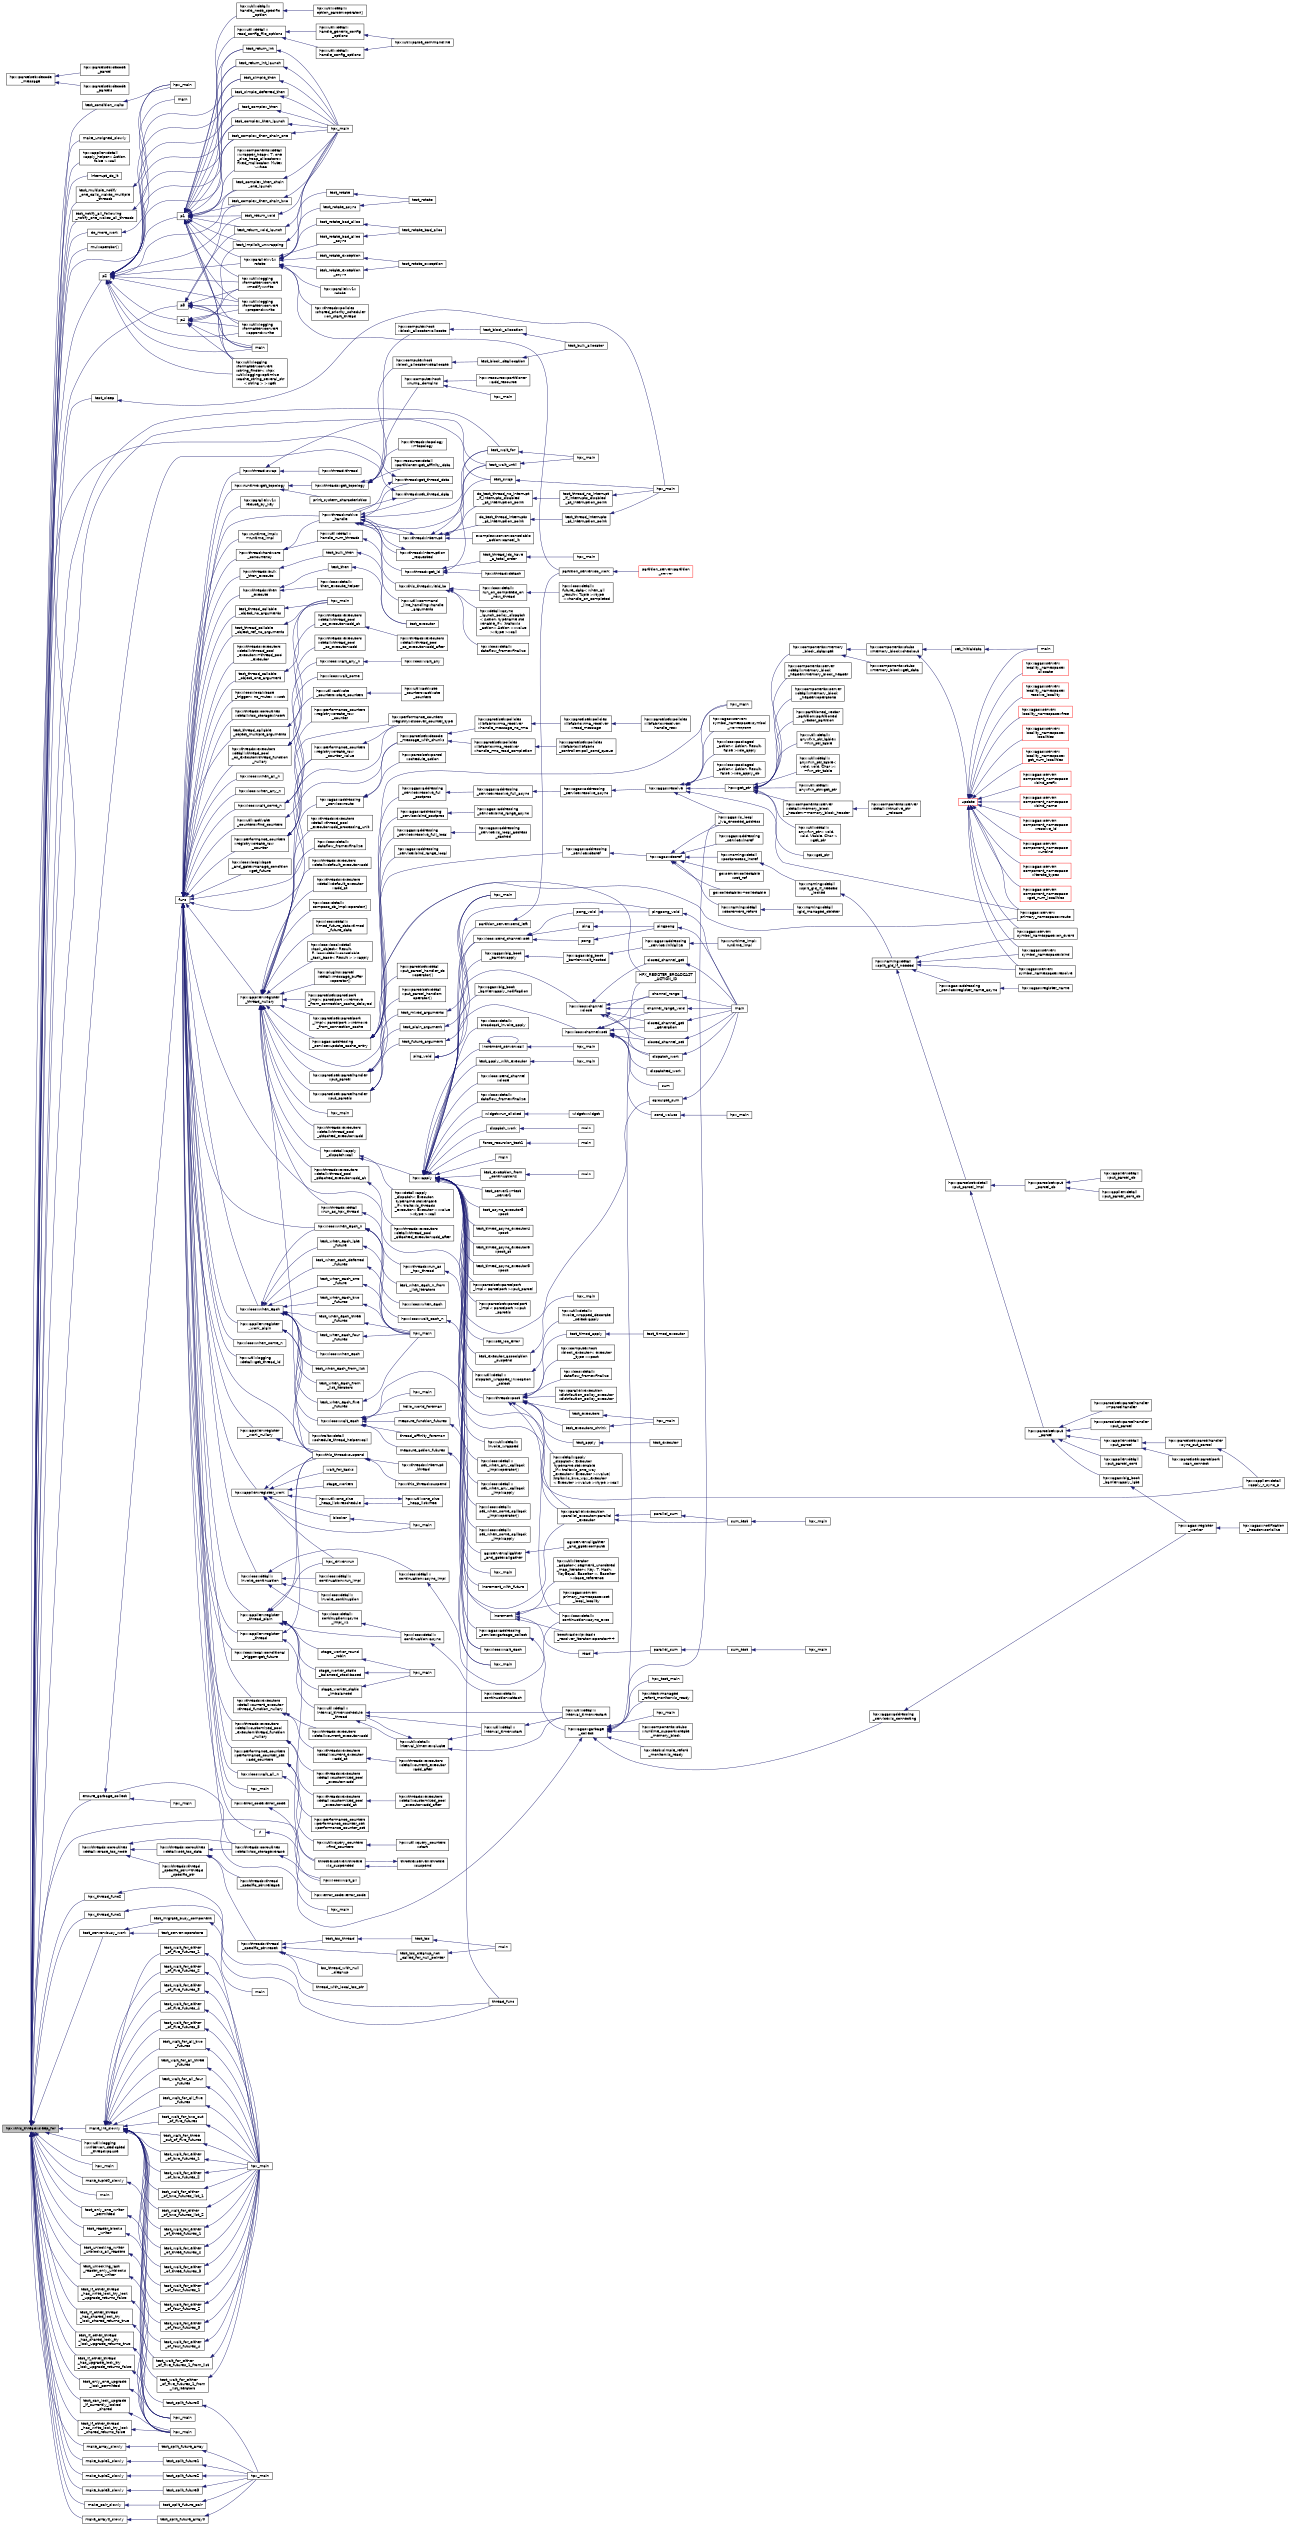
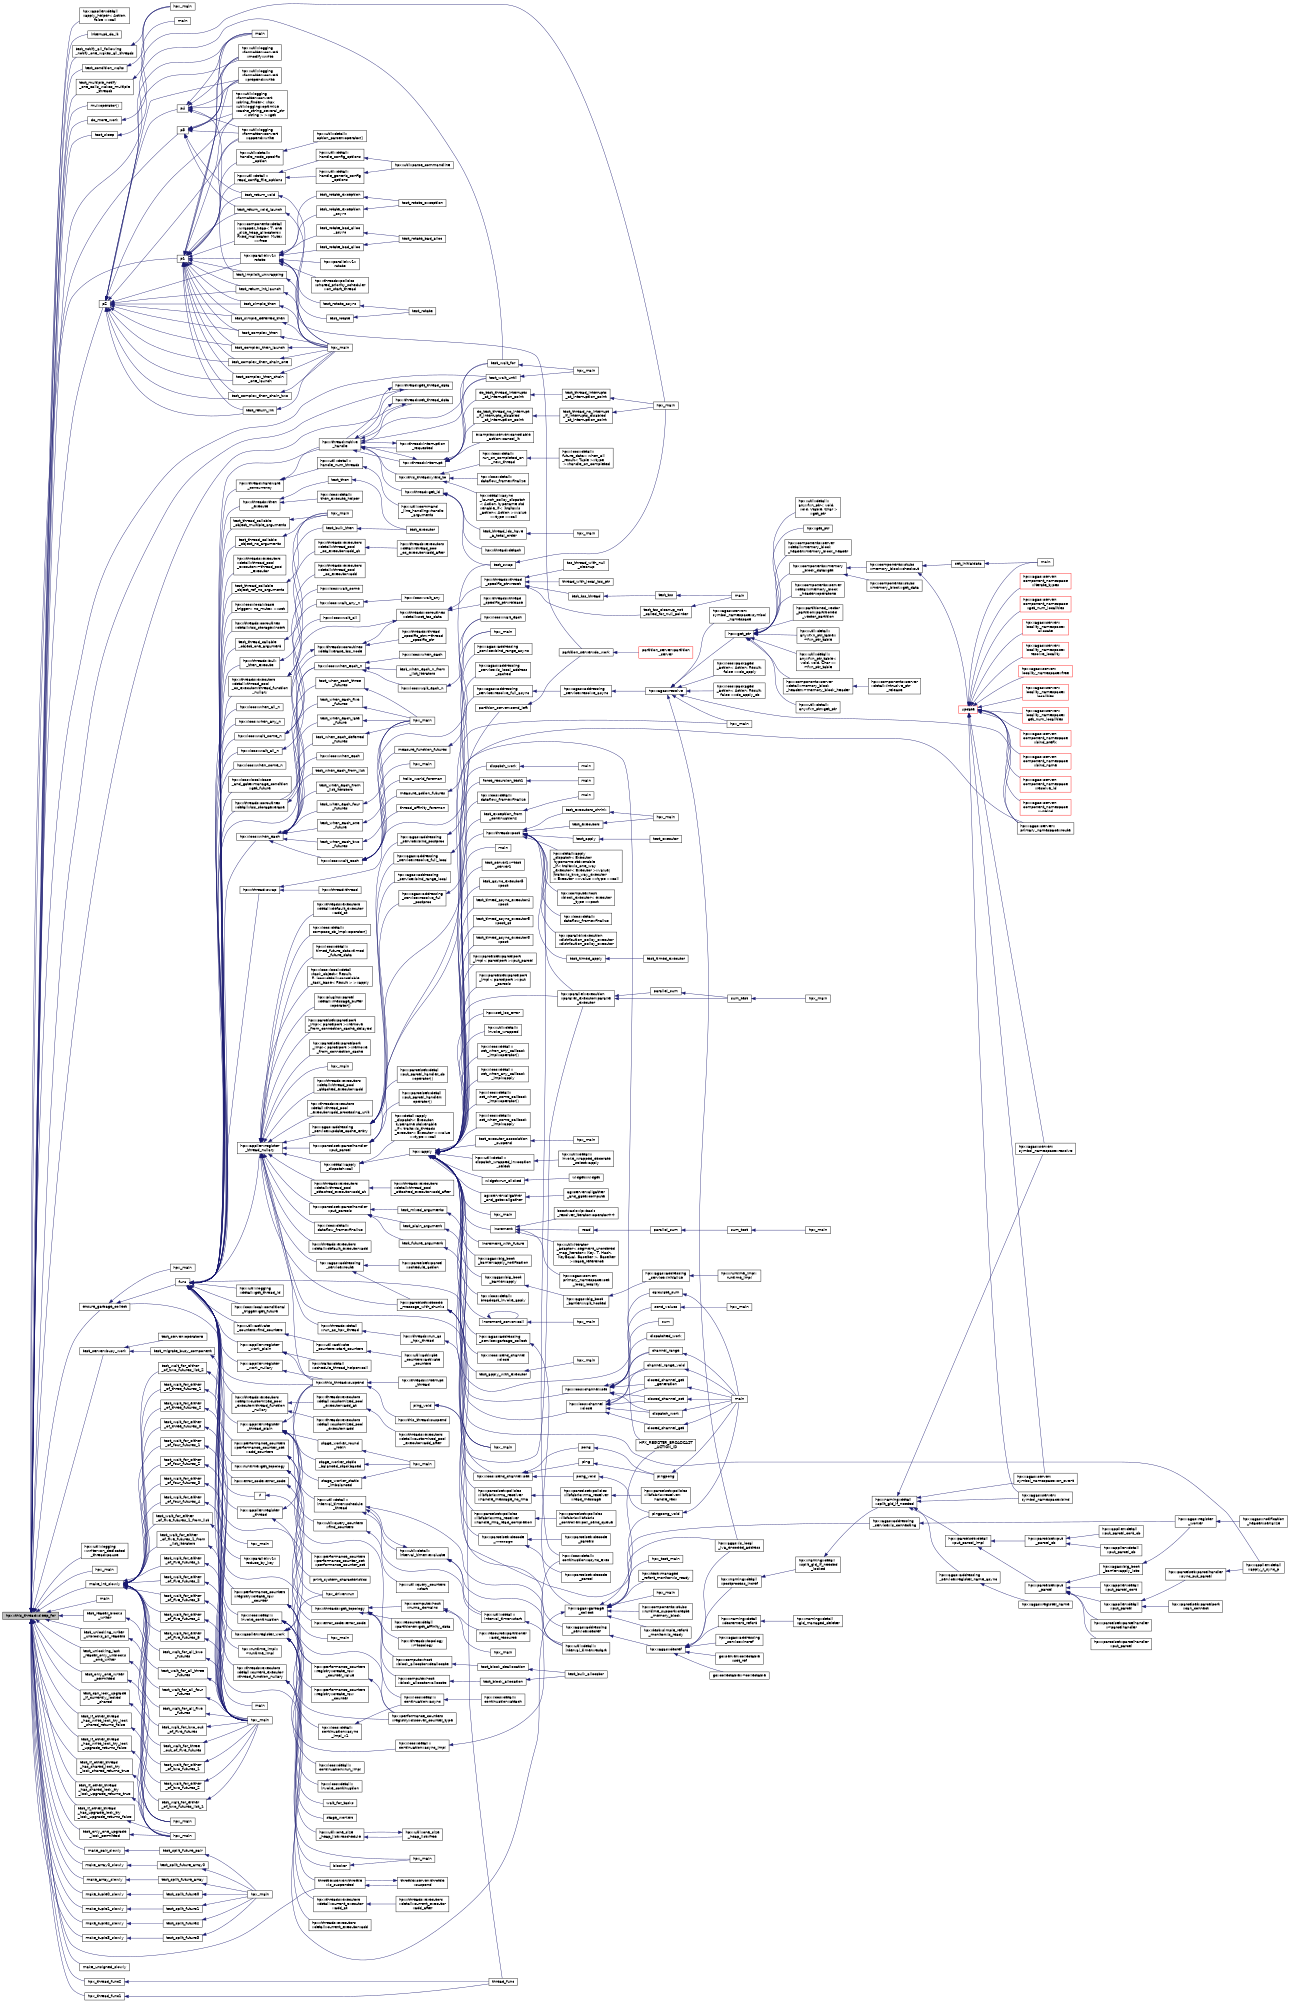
edge "hpx::parcelset::decode _message" -> "hpx::parcelset::decode _message_with_chunks": added
edge "hpx::lcos::wait_all" -> "hpx::threads::coroutines ::detail::tss_storage::erase": now "hpx::threads::coroutines ::detail::erase_tss_node" -> "hpx::threads::coroutines ::detail::tss_storage::erase"
